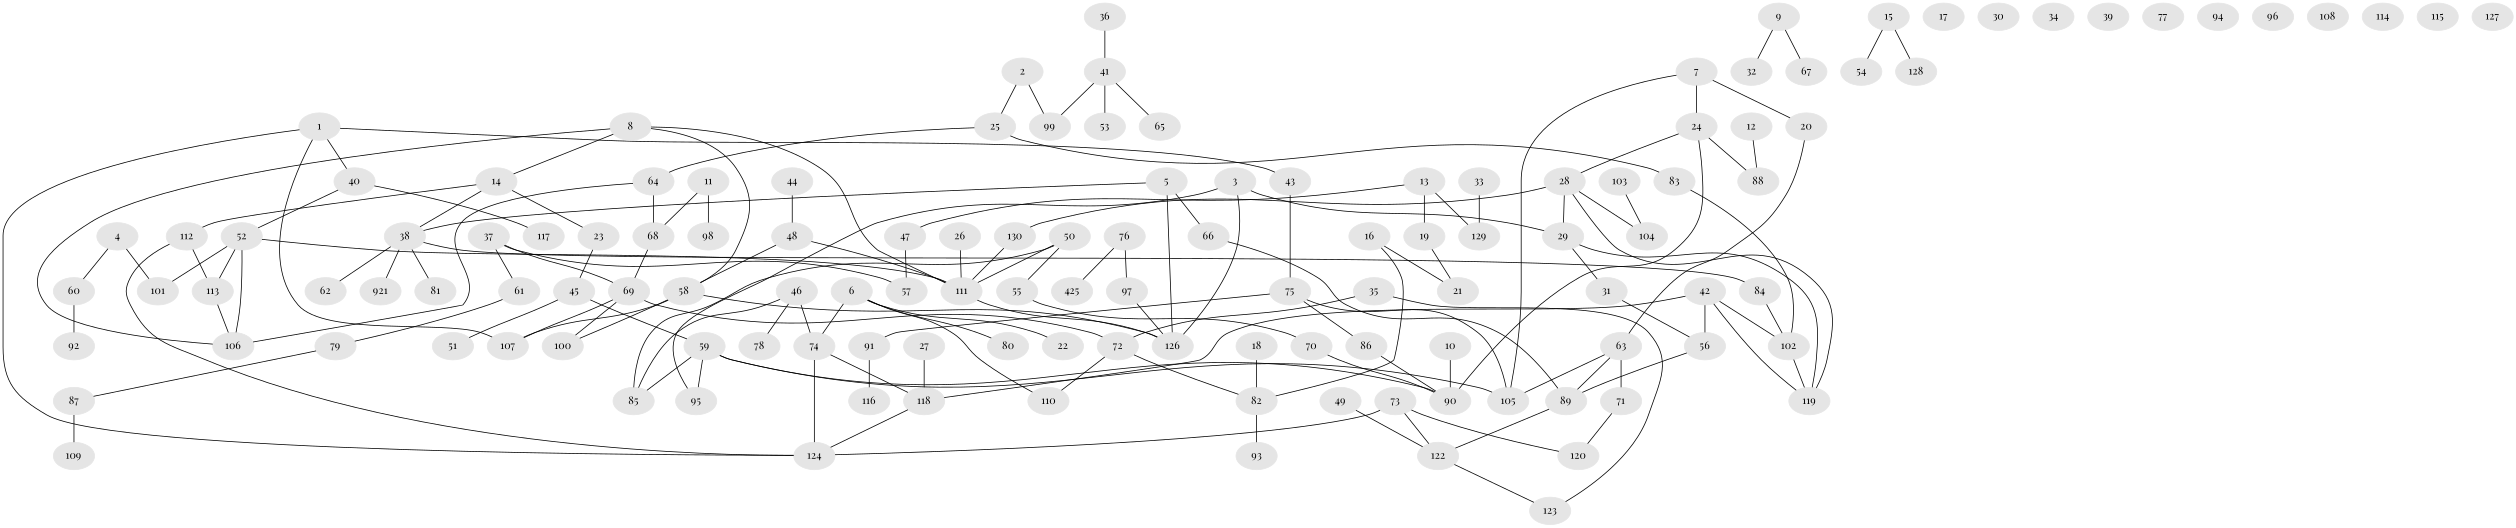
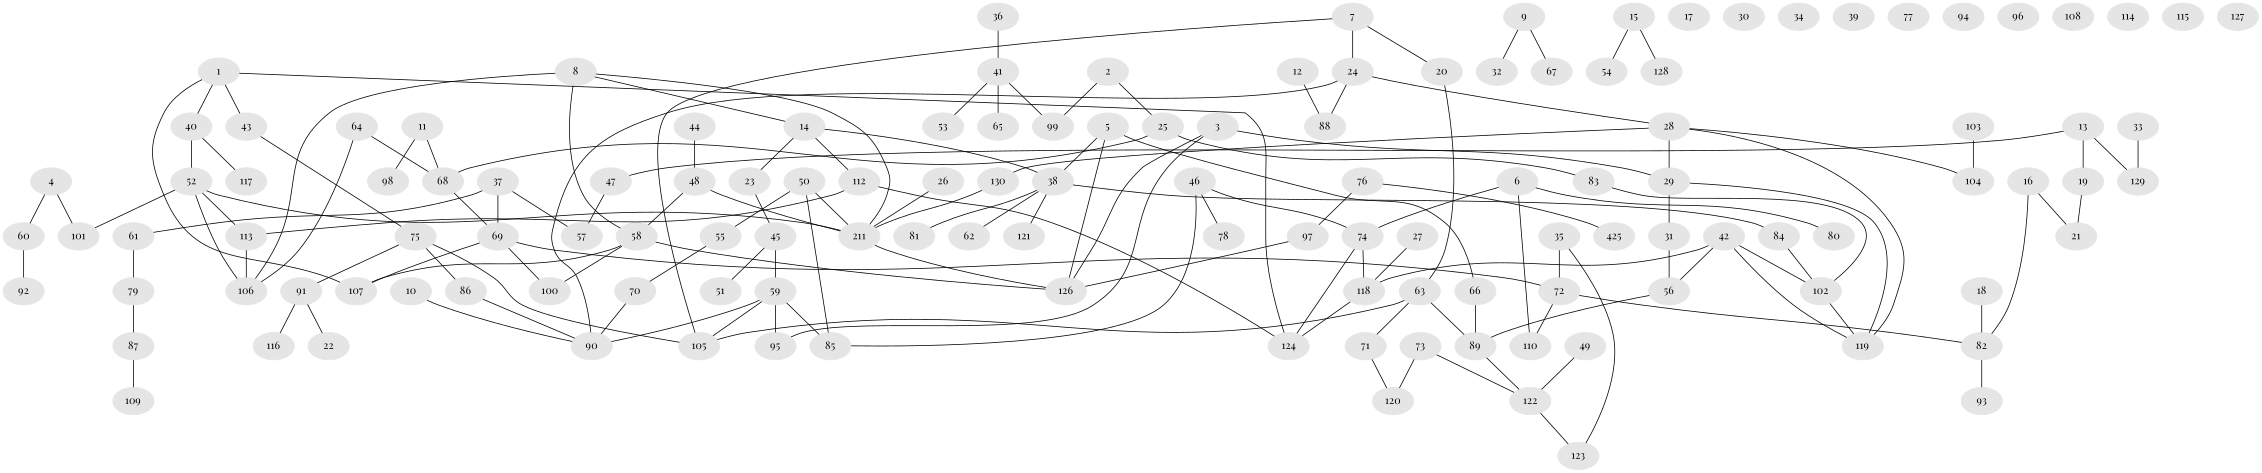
edge "25" -- "64": now "25" -- "68"
node "921": label "921" -> "121"
node "111": label "111" -> "211"
edge "6" -- "22": now "91" -- "22"
edge "73" -- "124": removed
